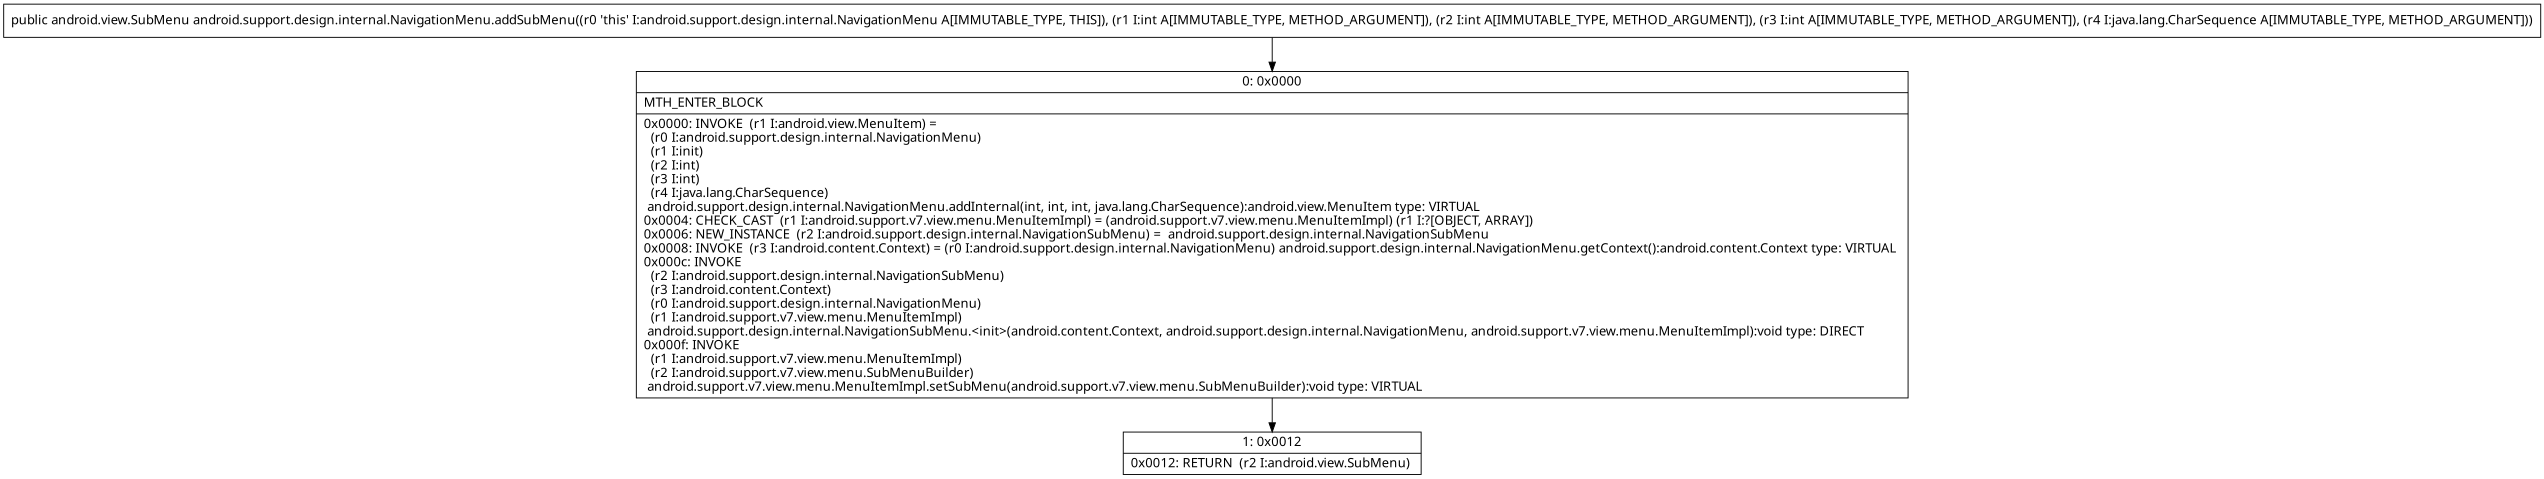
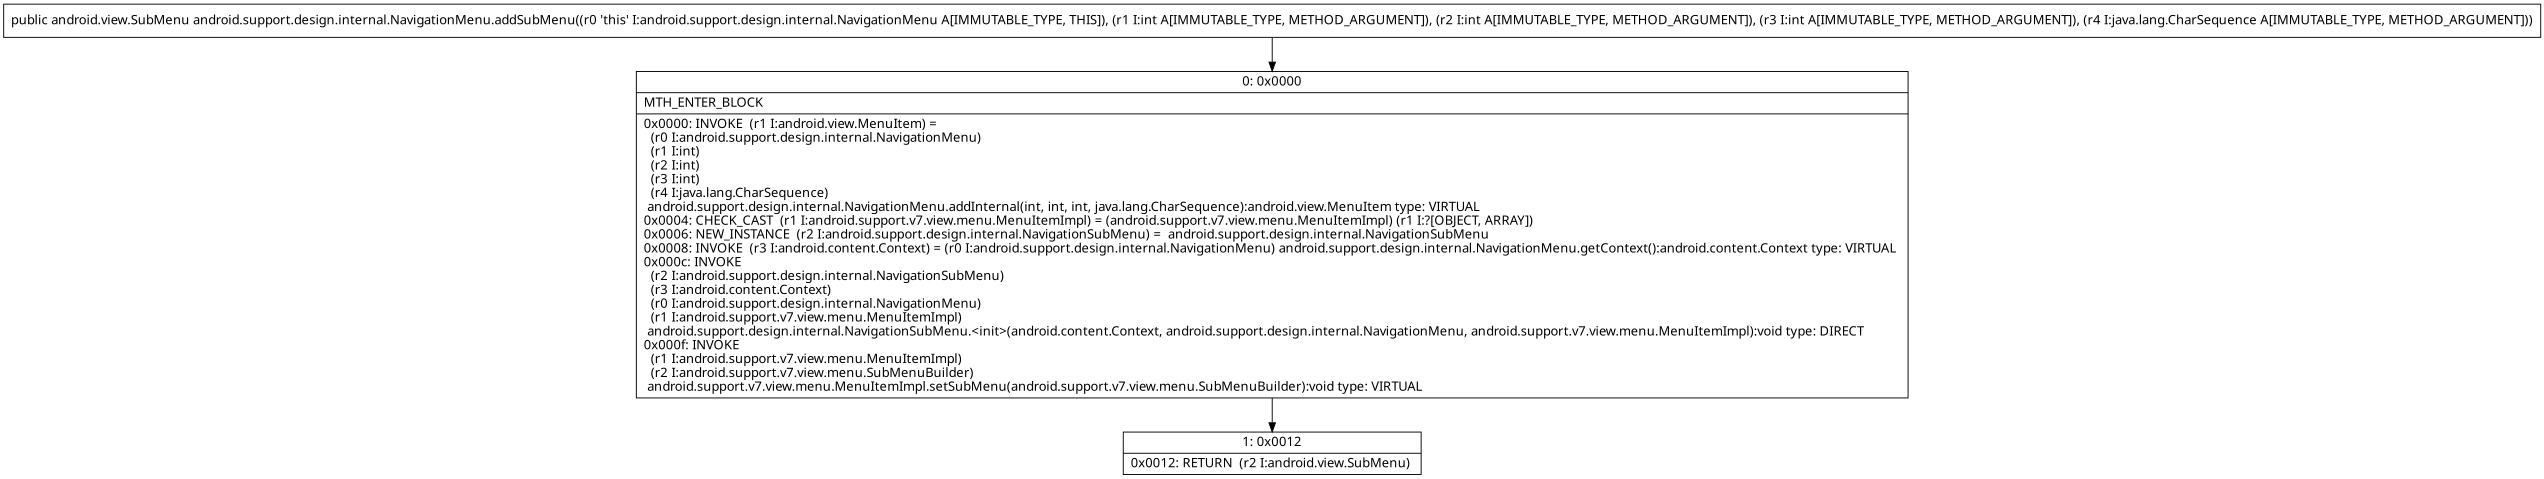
node "0: 0x0000": text "(r1 I:init)" -> "(r1 I:int)"
